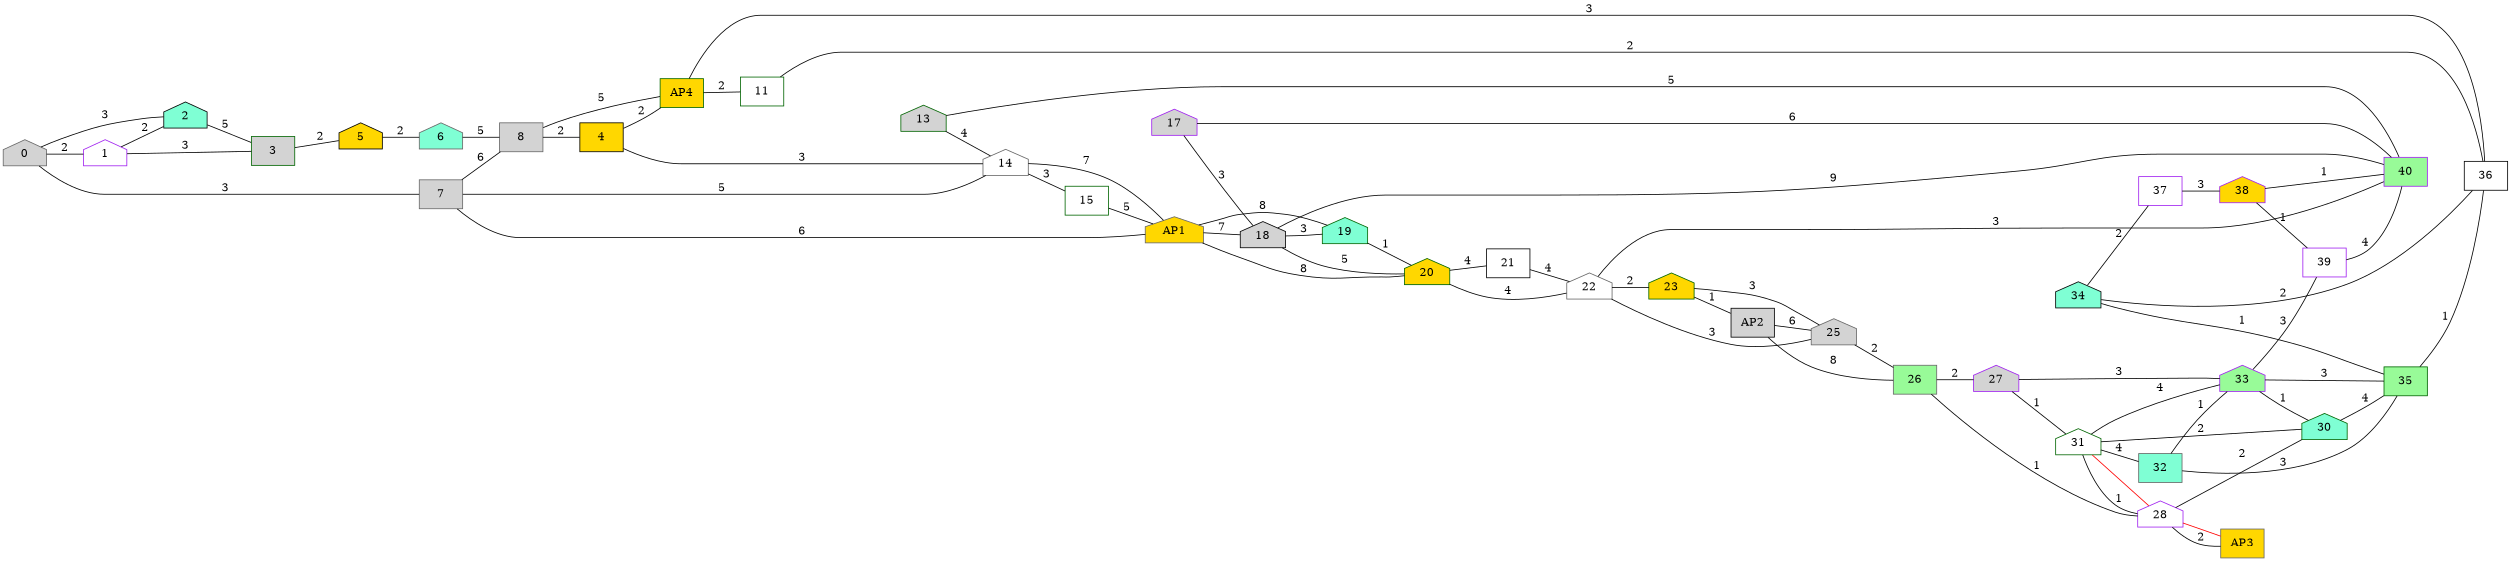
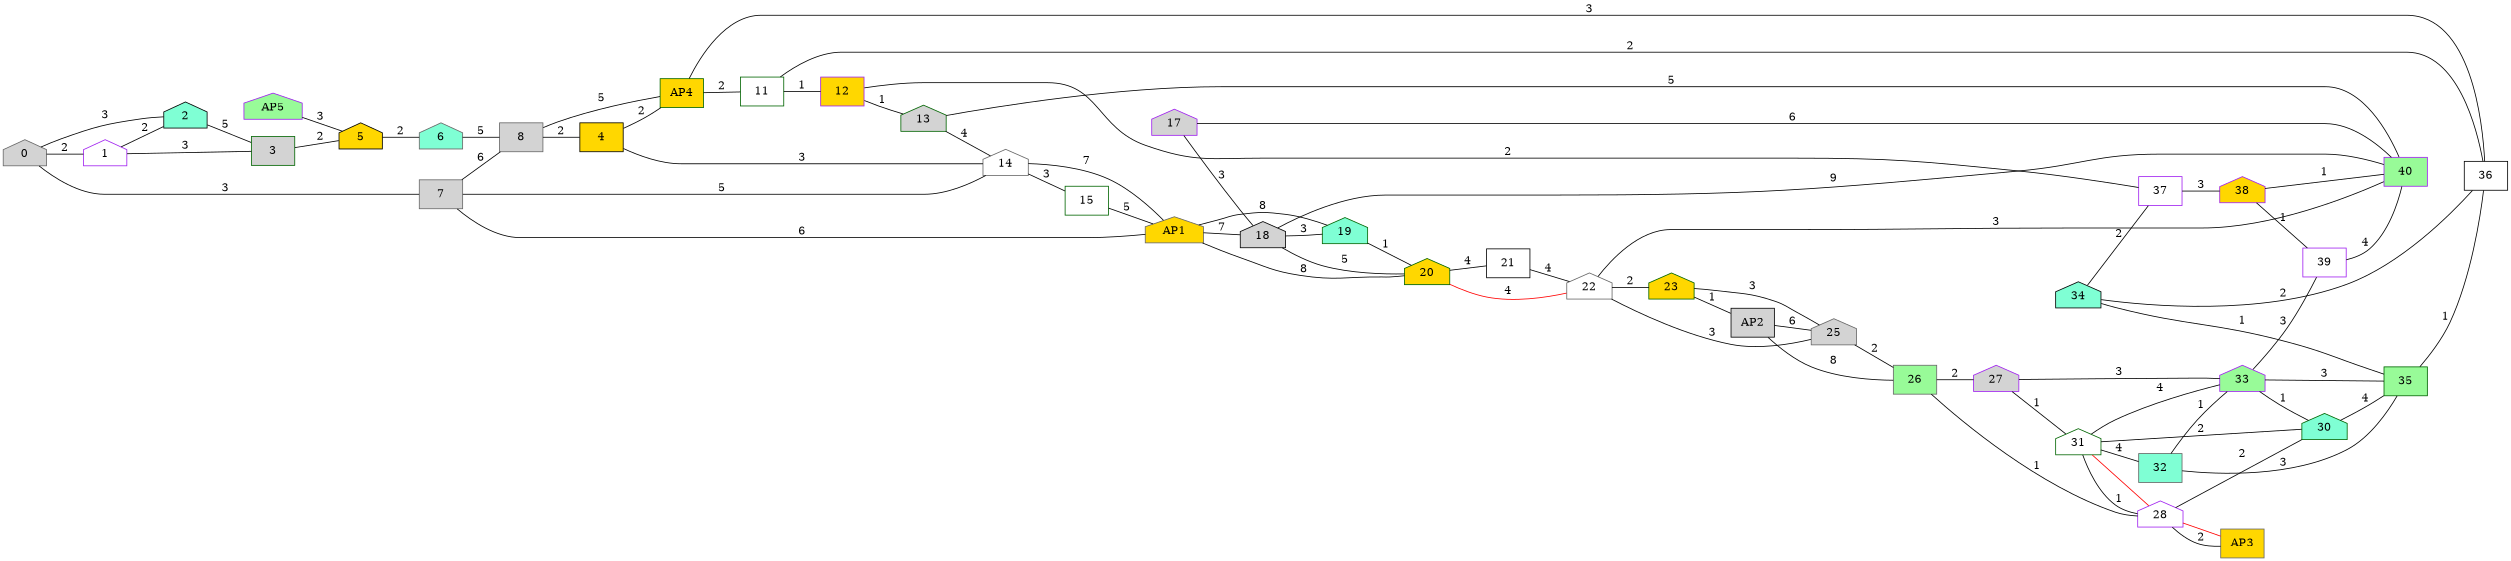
node "12": added
node "AP5": added
edge "20" -- "22": color black -> red
